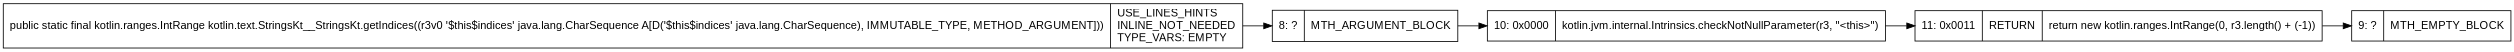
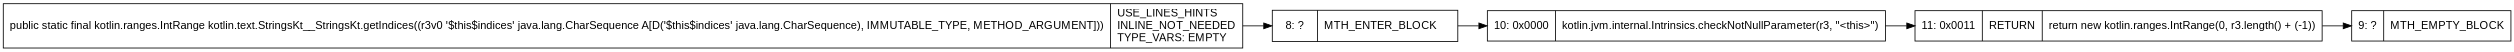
node "8: ?": text "MTH_ARGUMENT_BLOCK" -> "MTH_ENTER_BLOCK"
